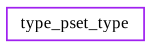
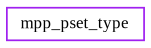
node "type_pset_type": label "type_pset_type" -> "mpp_pset_type"
